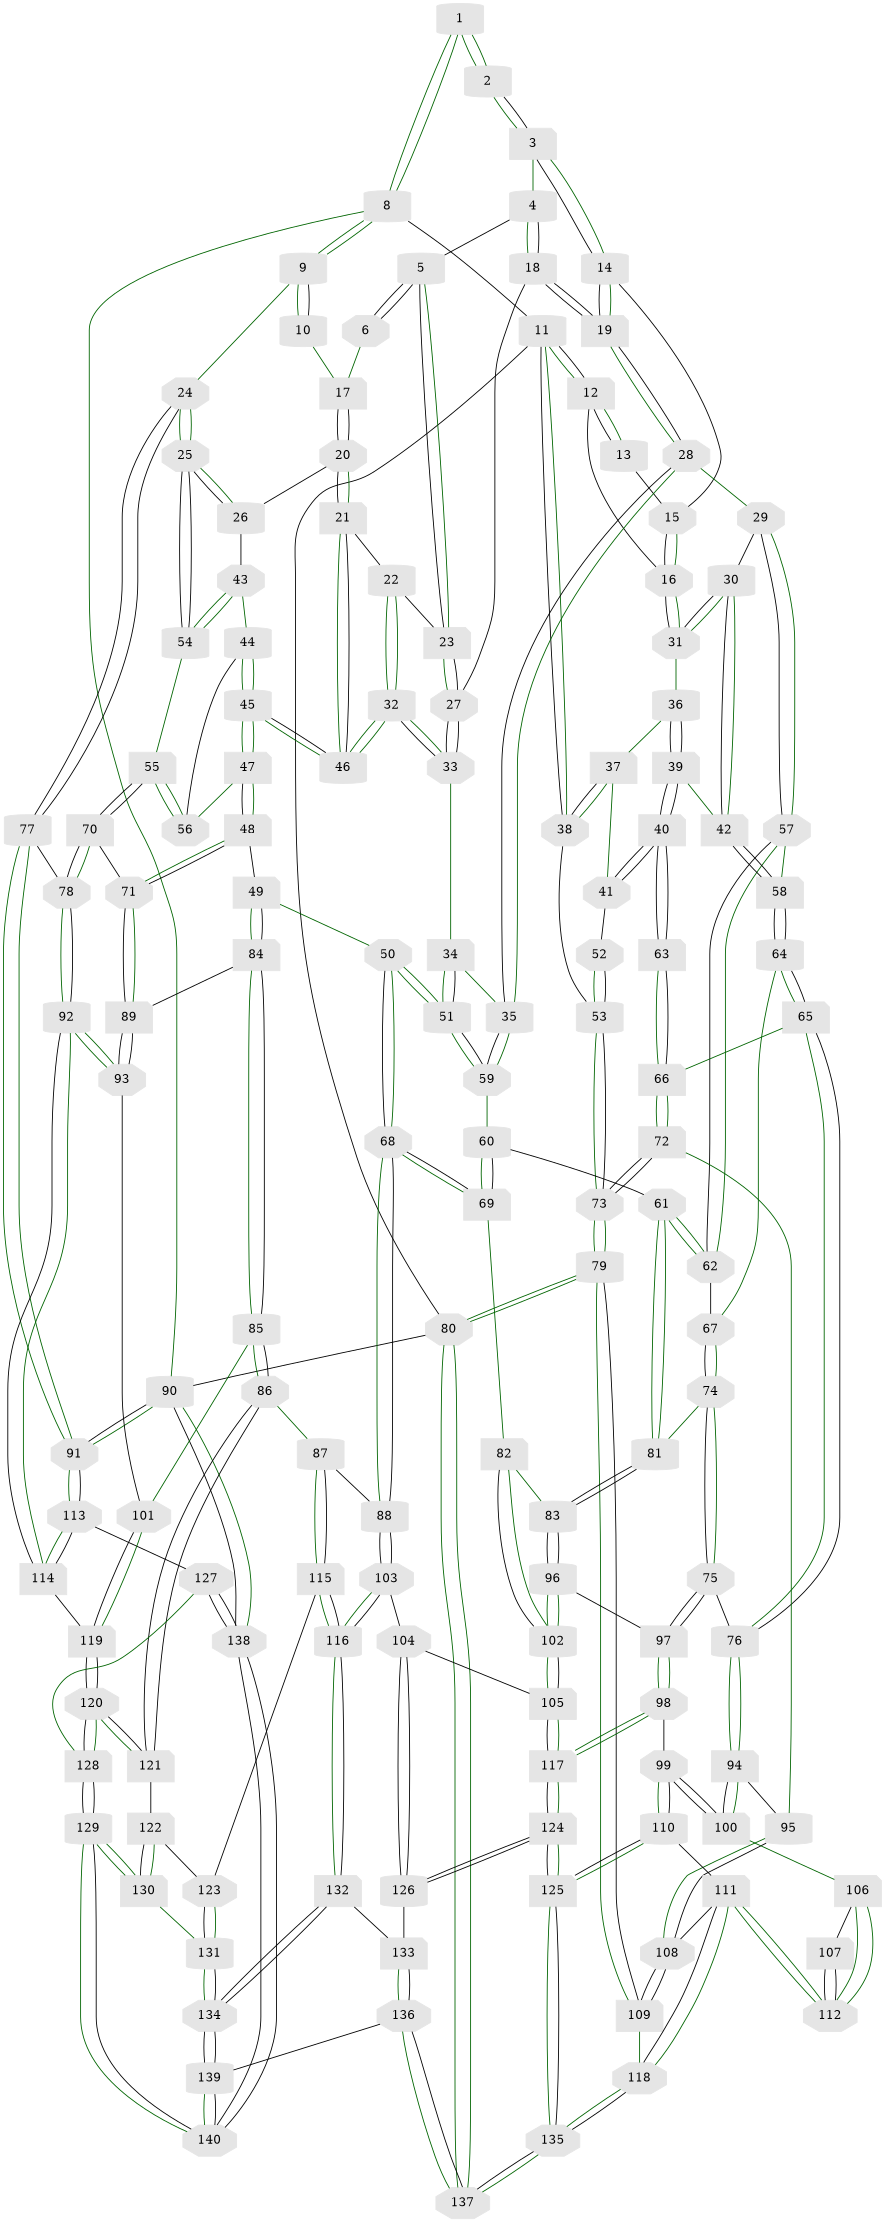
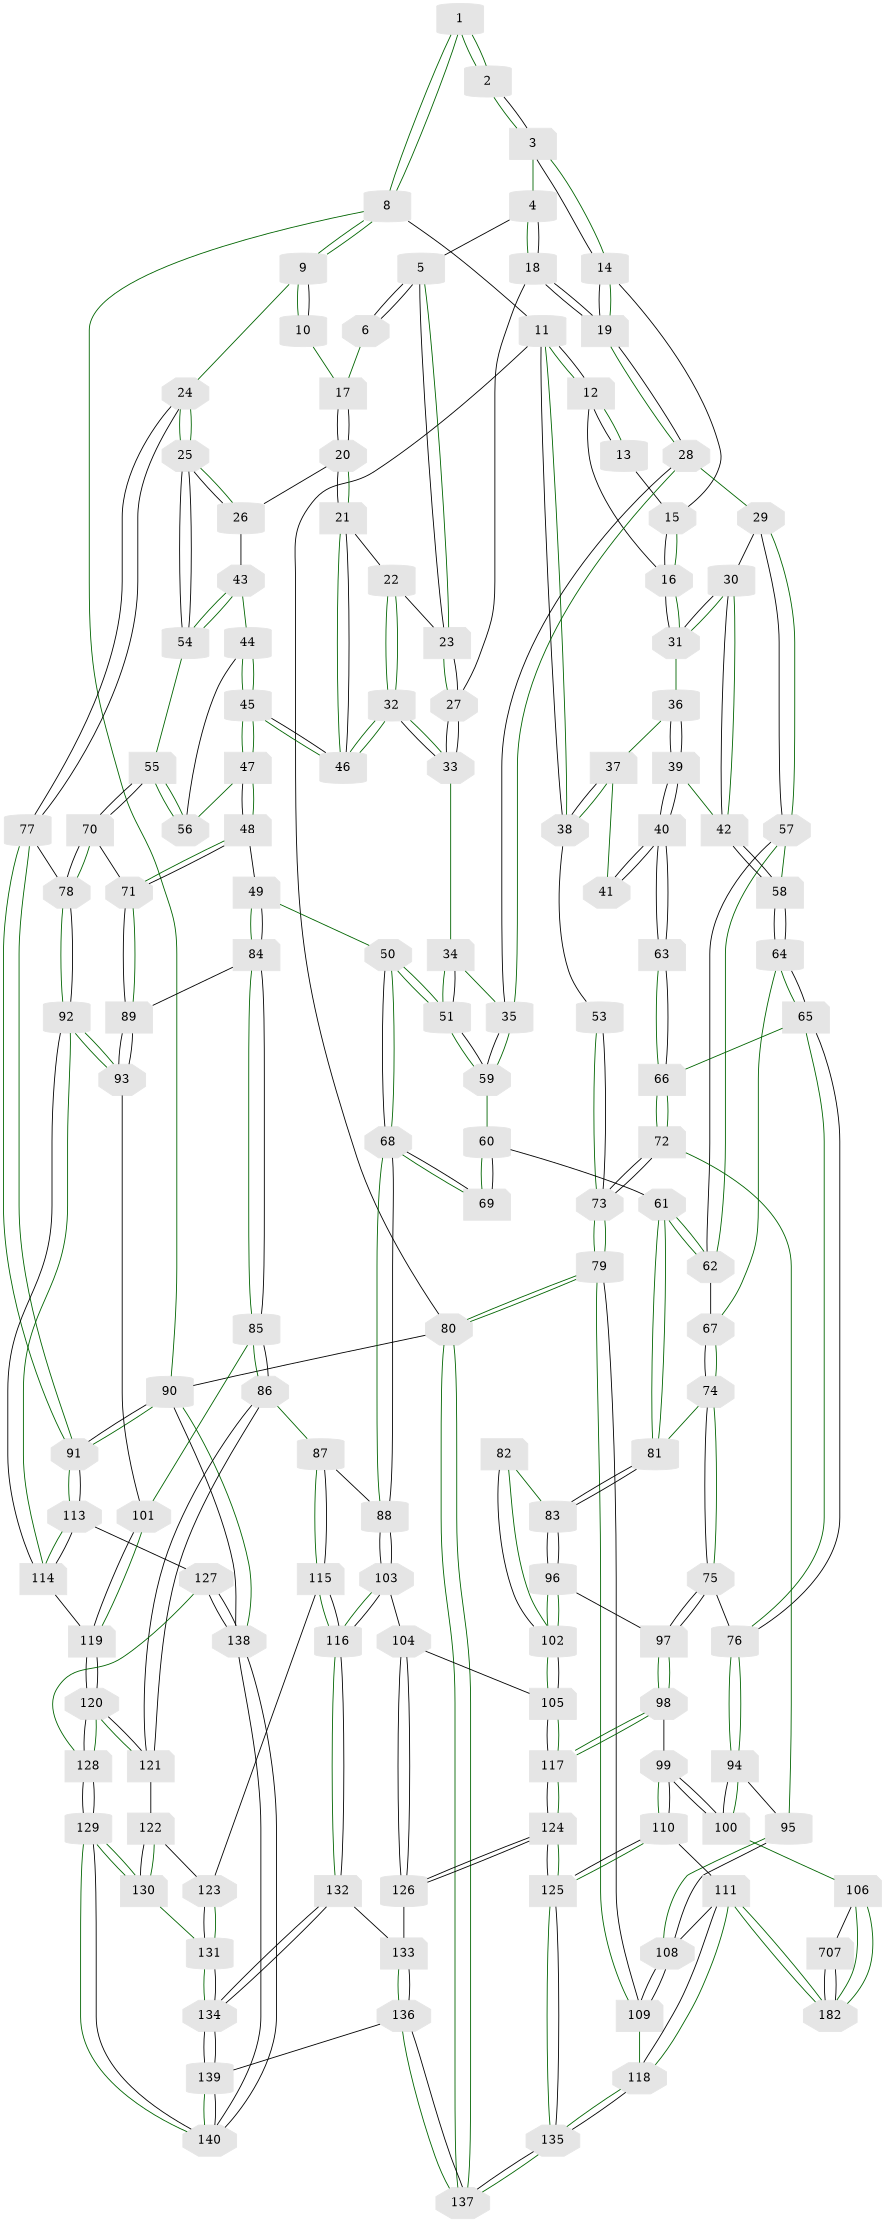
node "52": removed
edge "69" -- "82": removed
node "107": label "107" -> "707"
node "112": label "112" -> "182"
